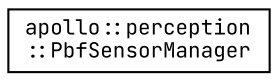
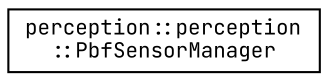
node "apollo::perception ::PbfSensorManager": label "apollo::perception ::PbfSensorManager" -> "perception::perception ::PbfSensorManager"
